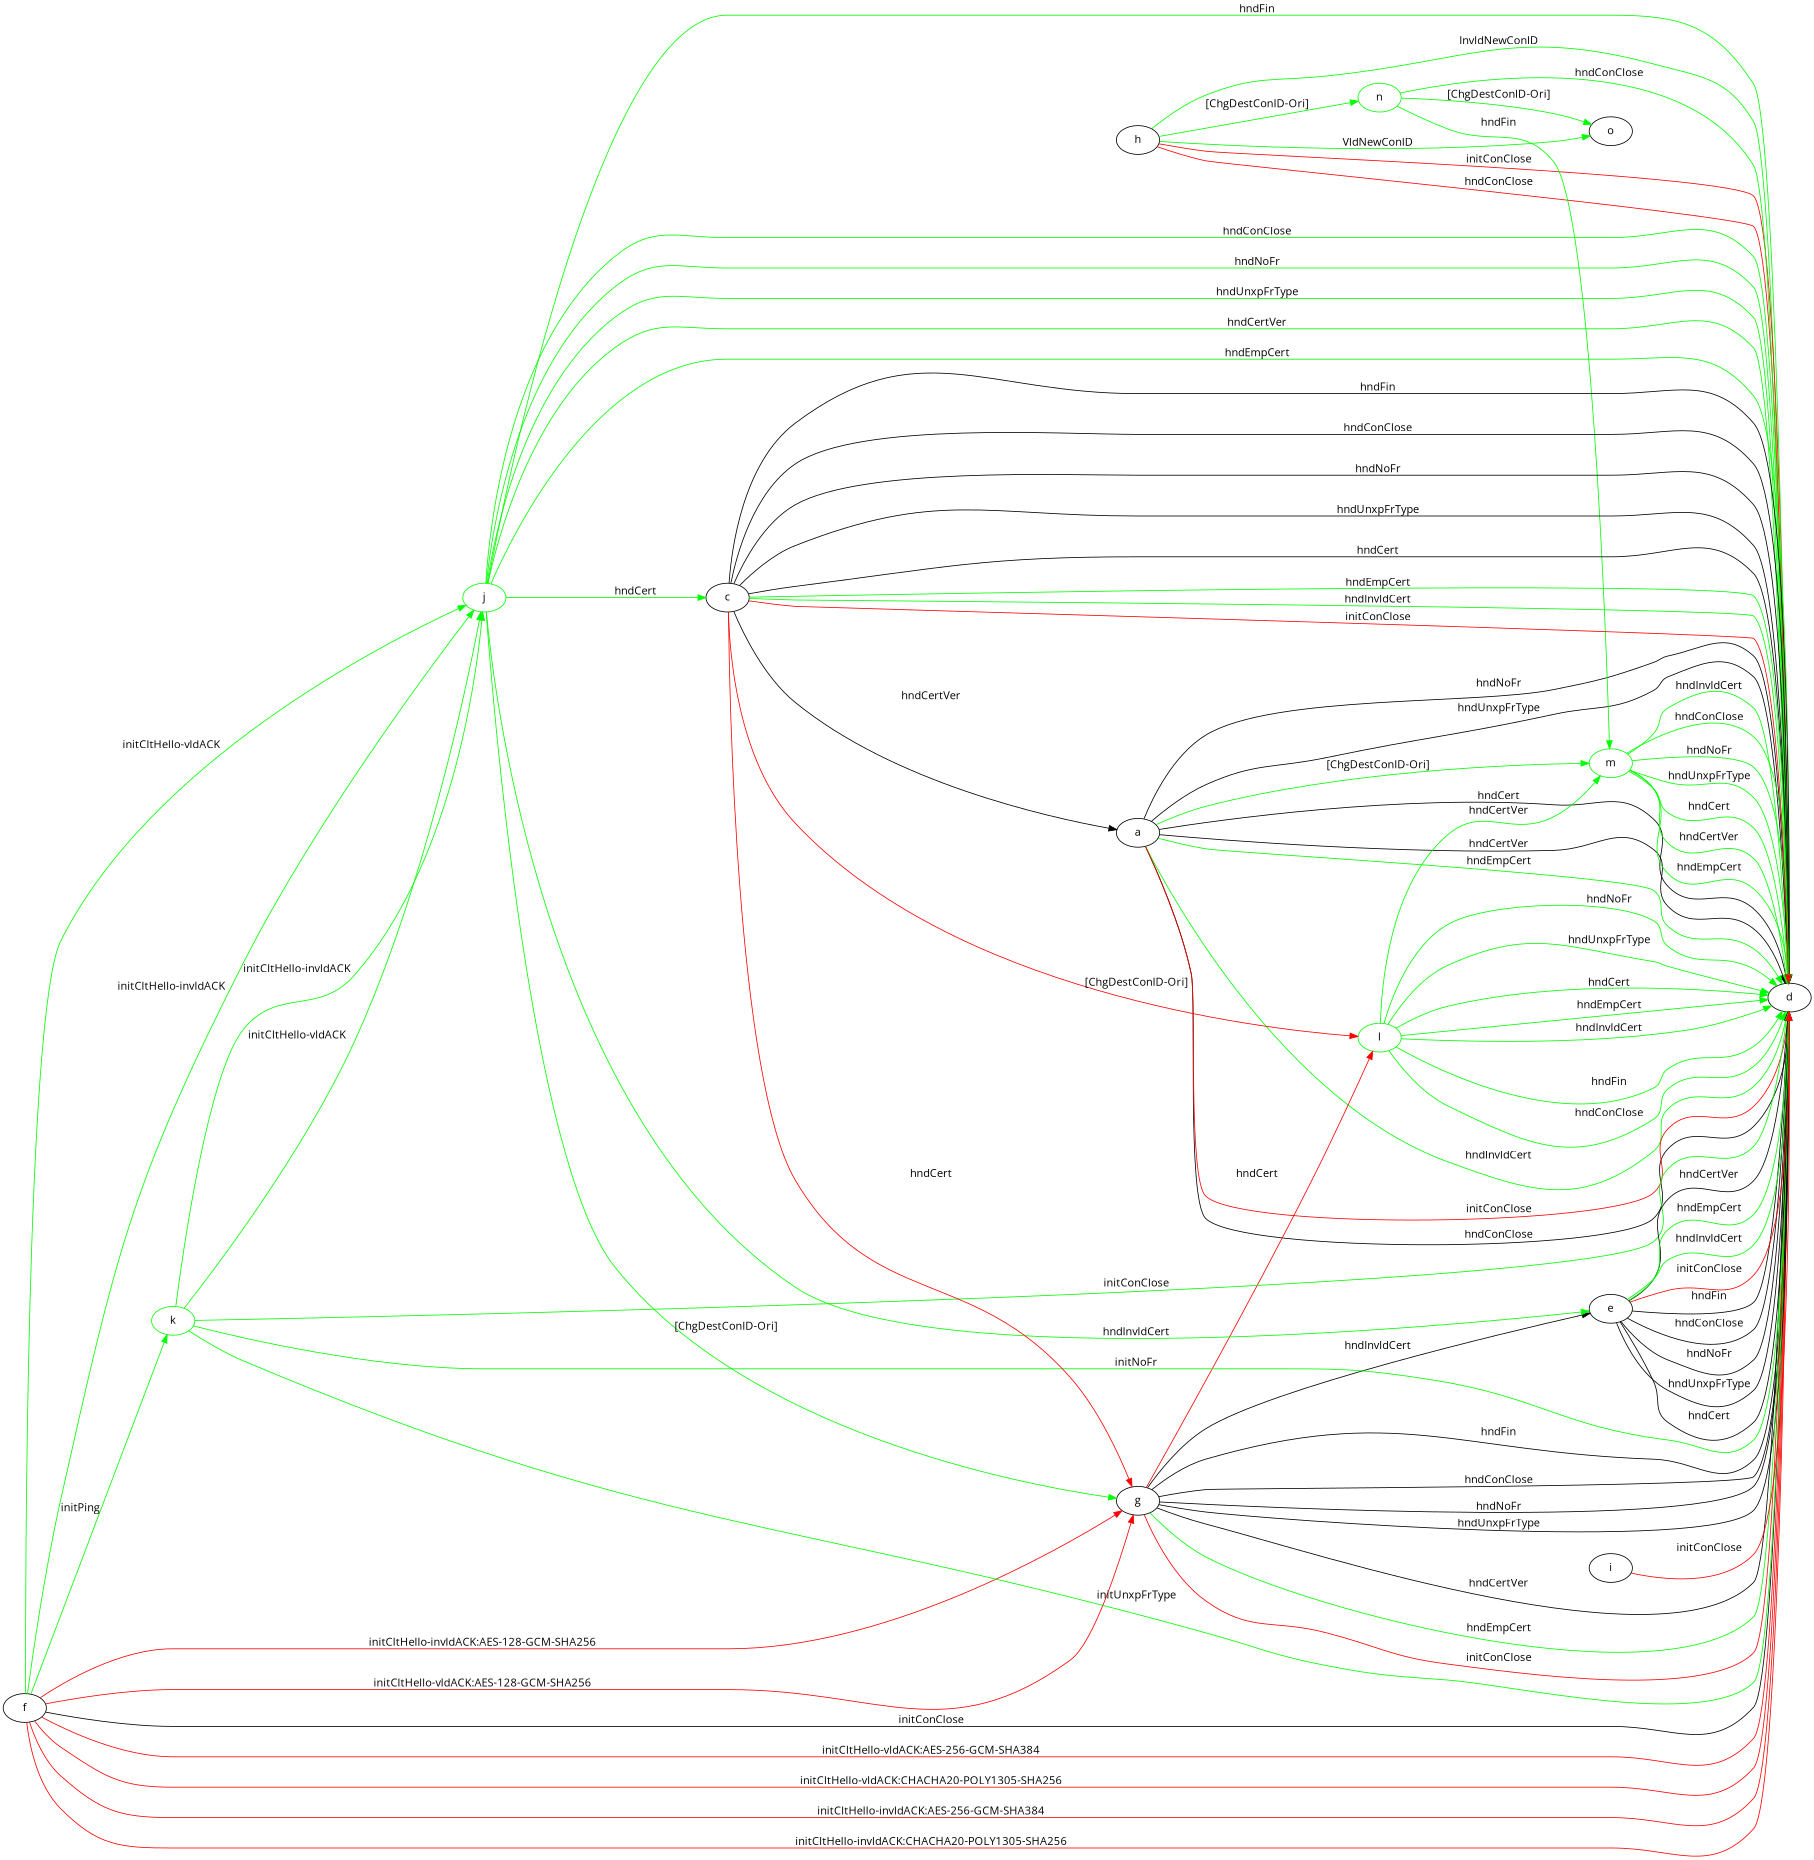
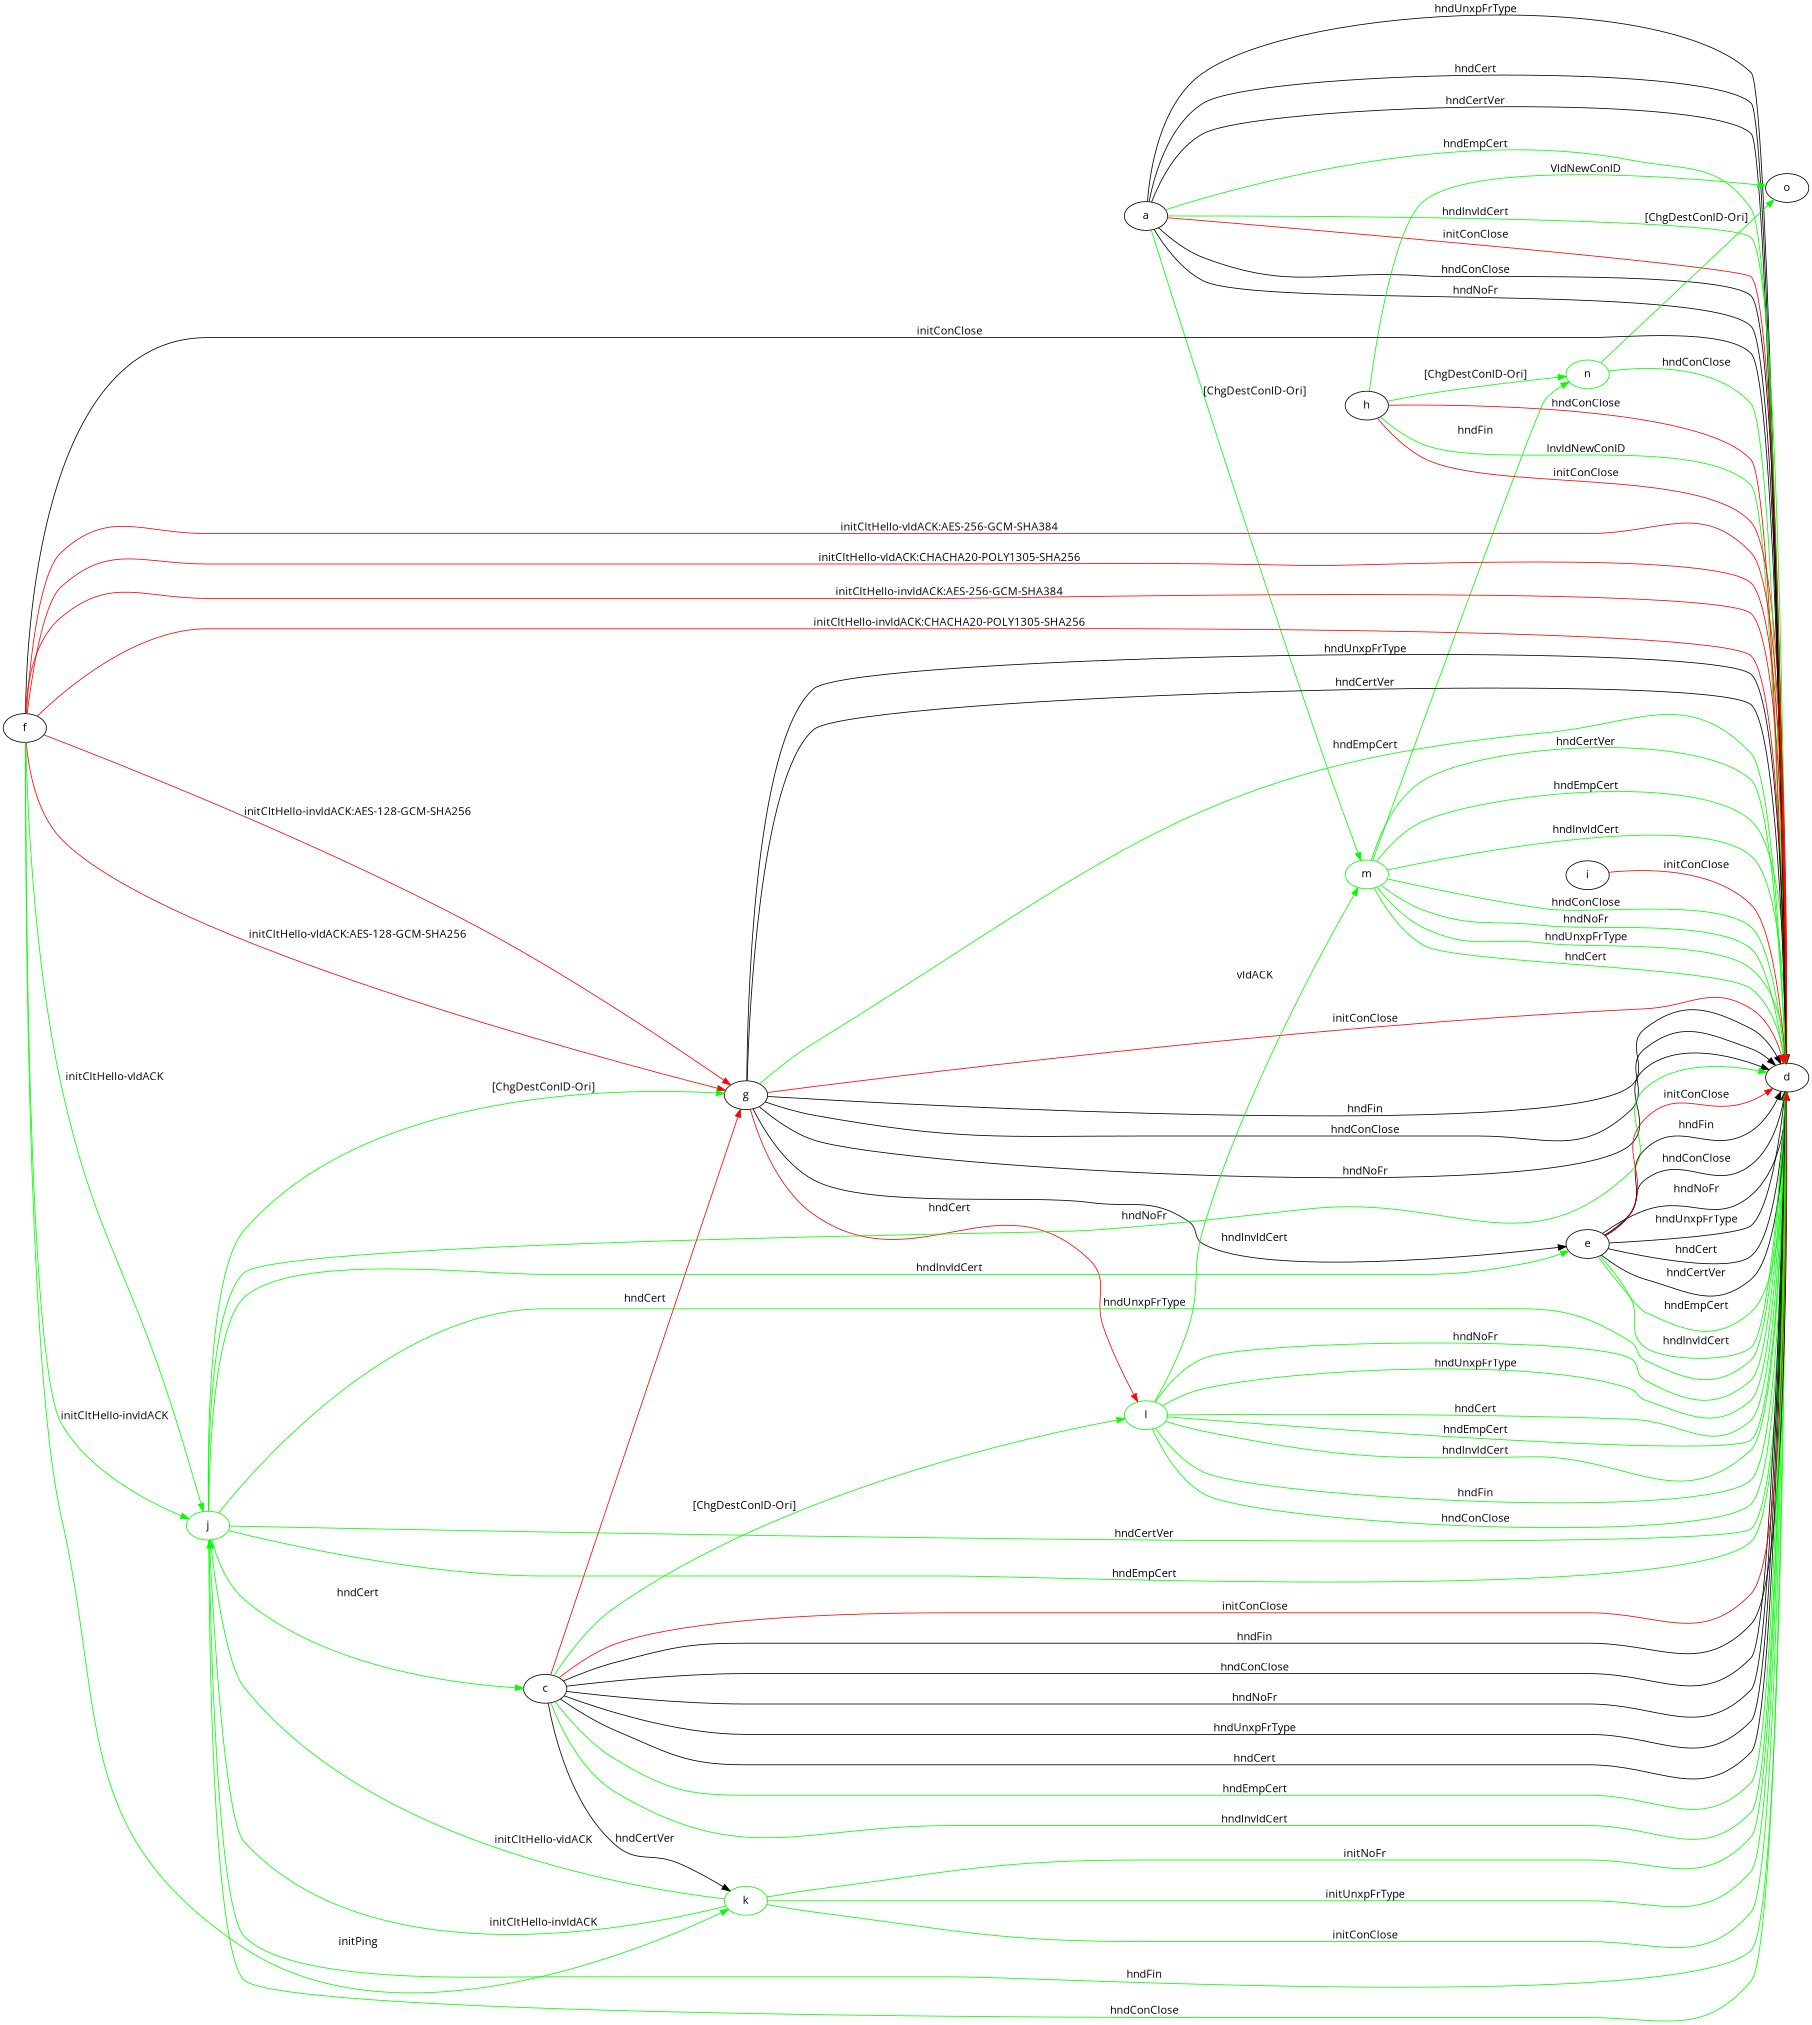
edge "n" -> "m": reversed
edge "c" -> "a": now "c" -> "k"
edge "l" -> "m": label "hndCertVer " -> "vldACK "
edge "c" -> "l": color red -> green
